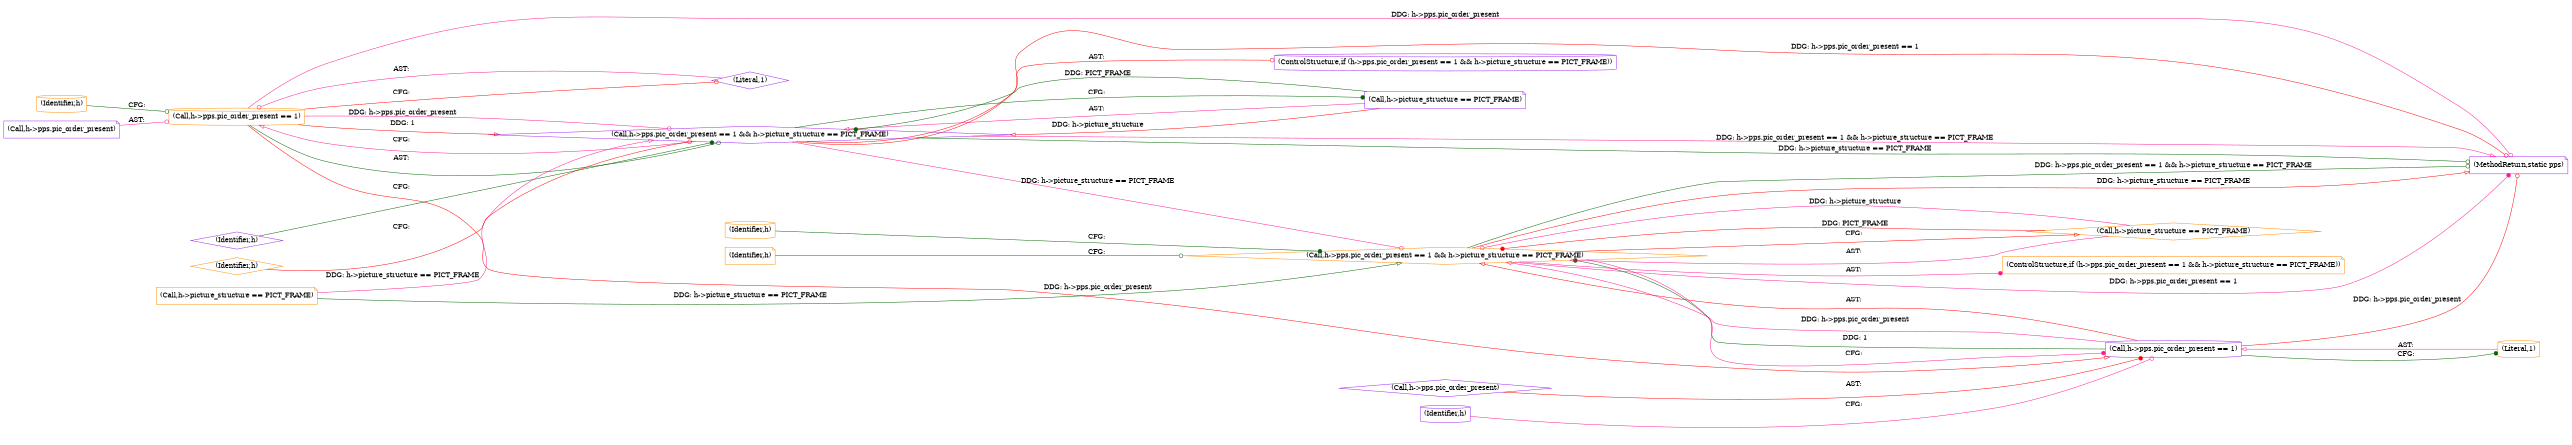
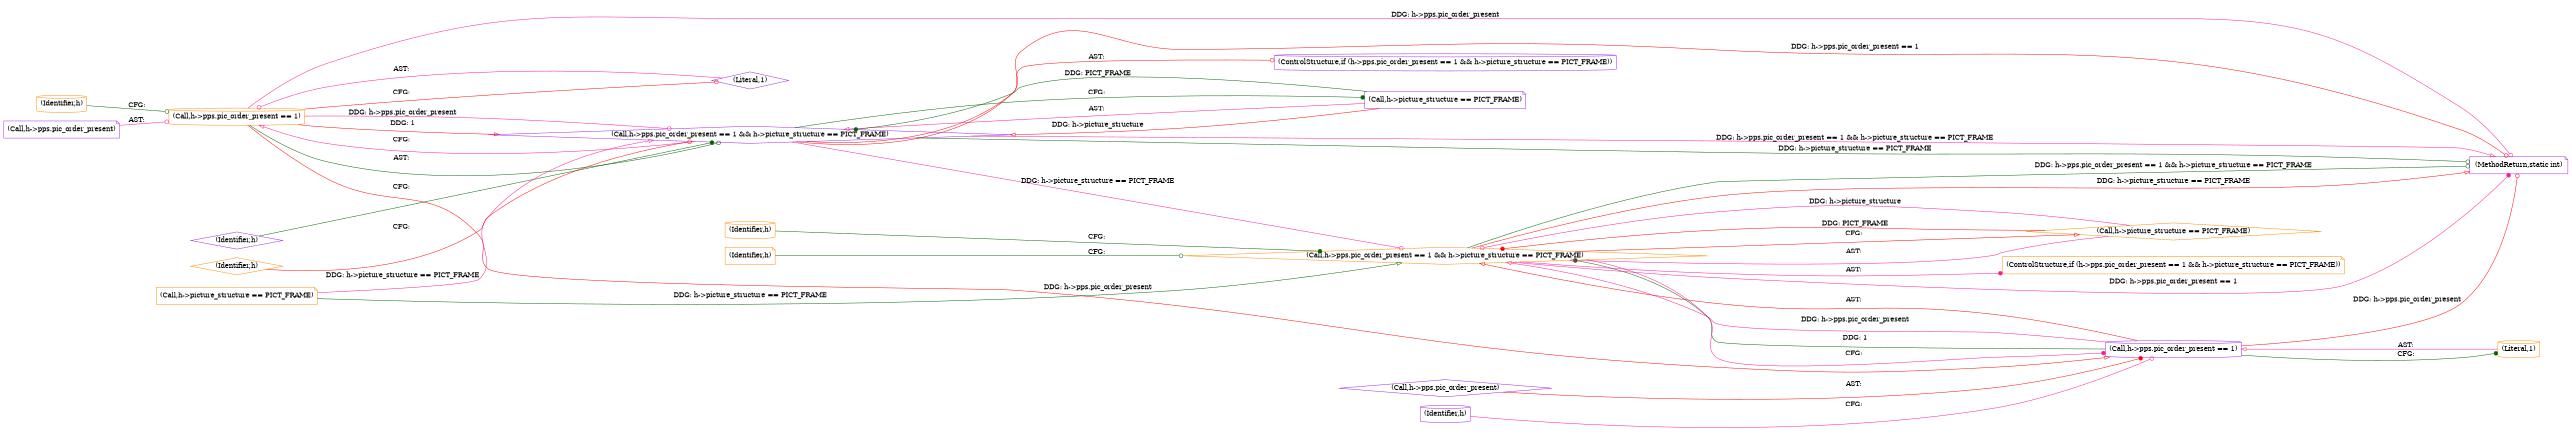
node "(MethodReturn,static pps)": label "(MethodReturn,static pps)" -> "(MethodReturn,static int)"
